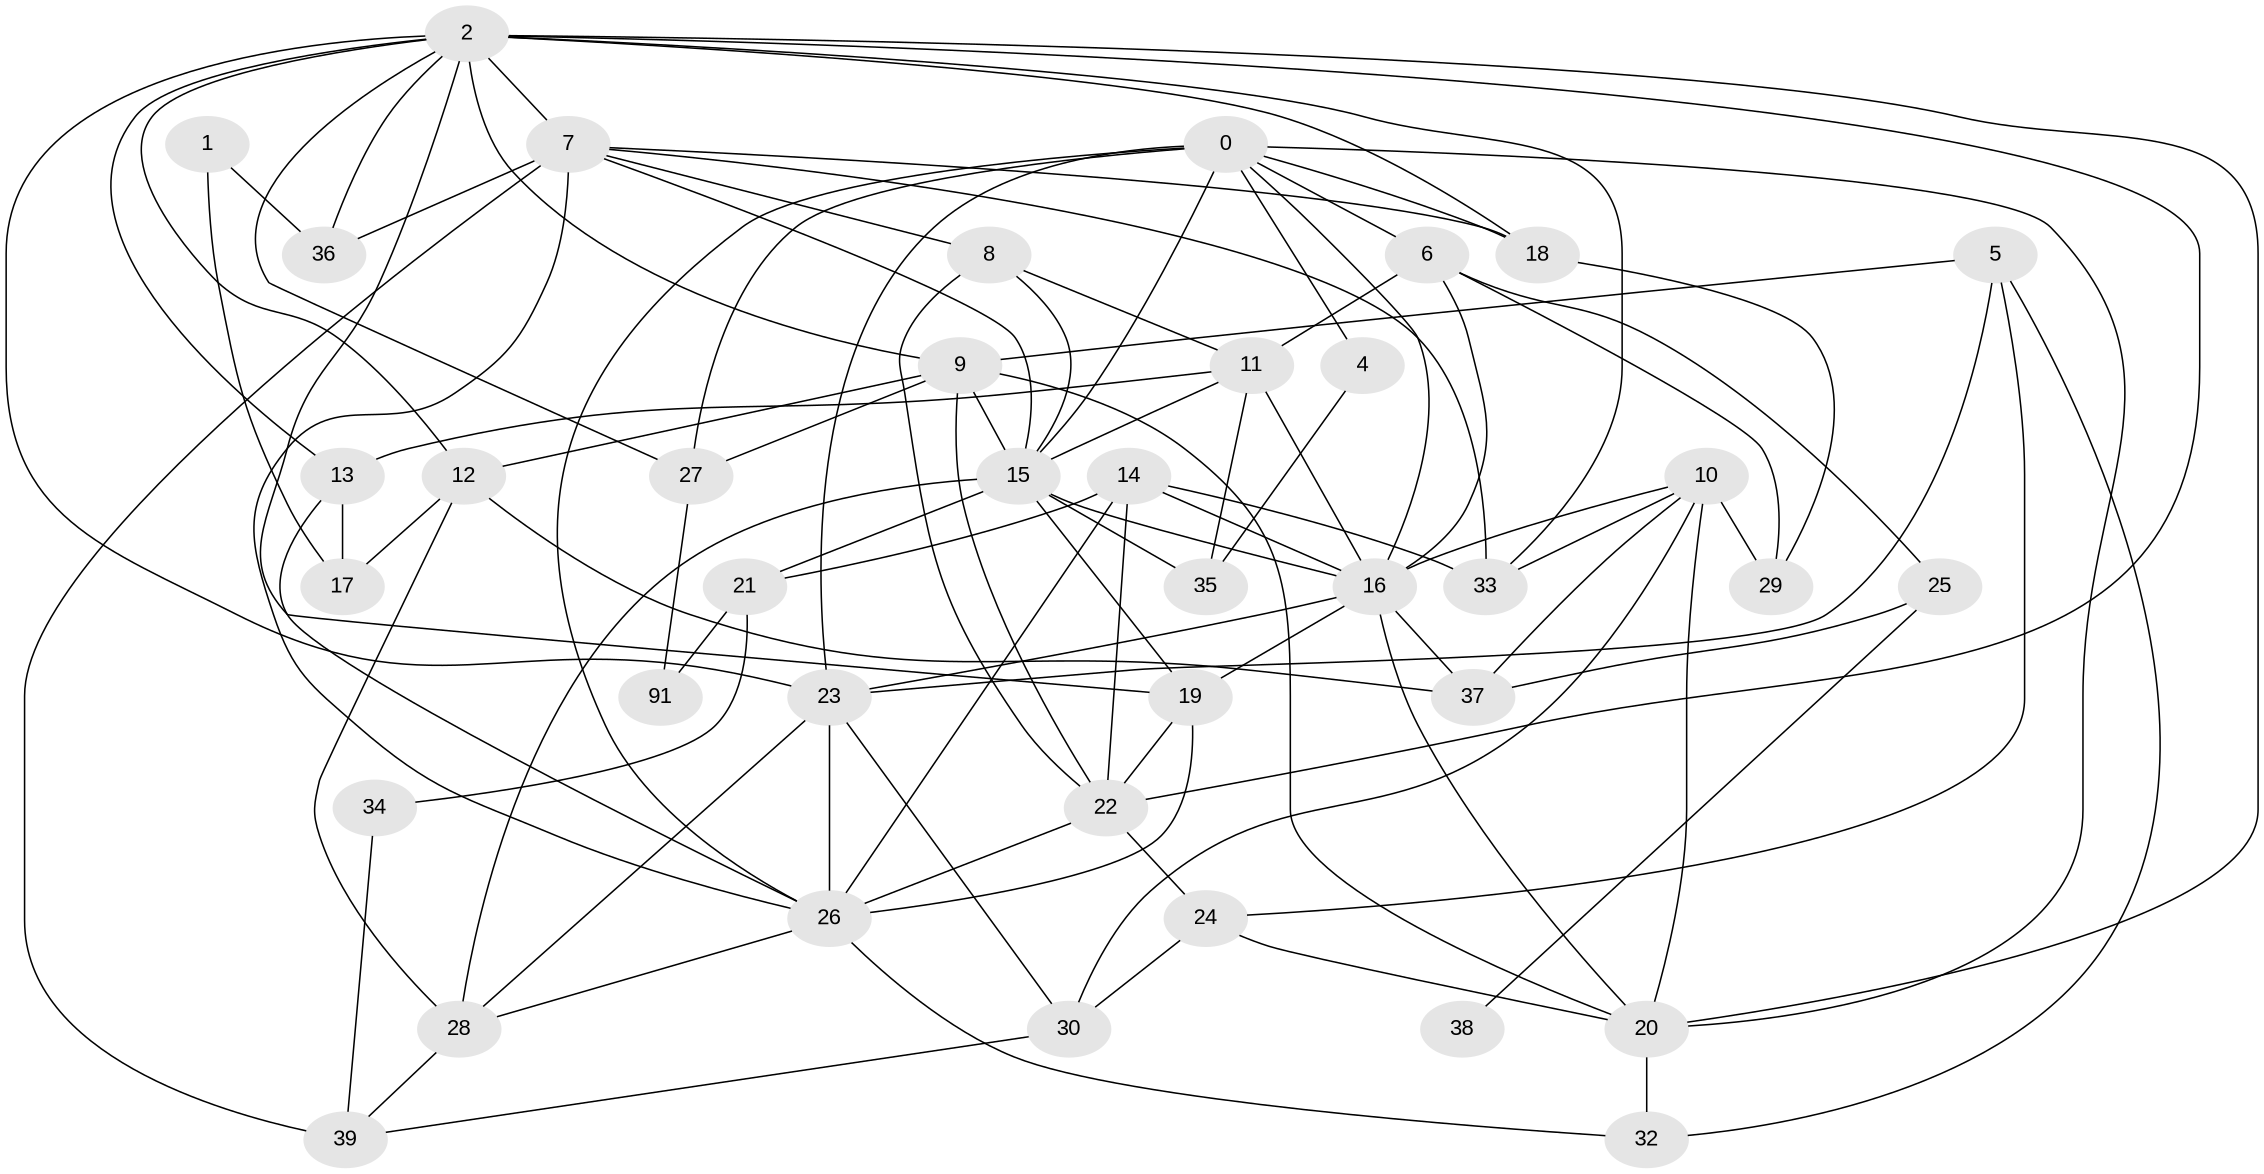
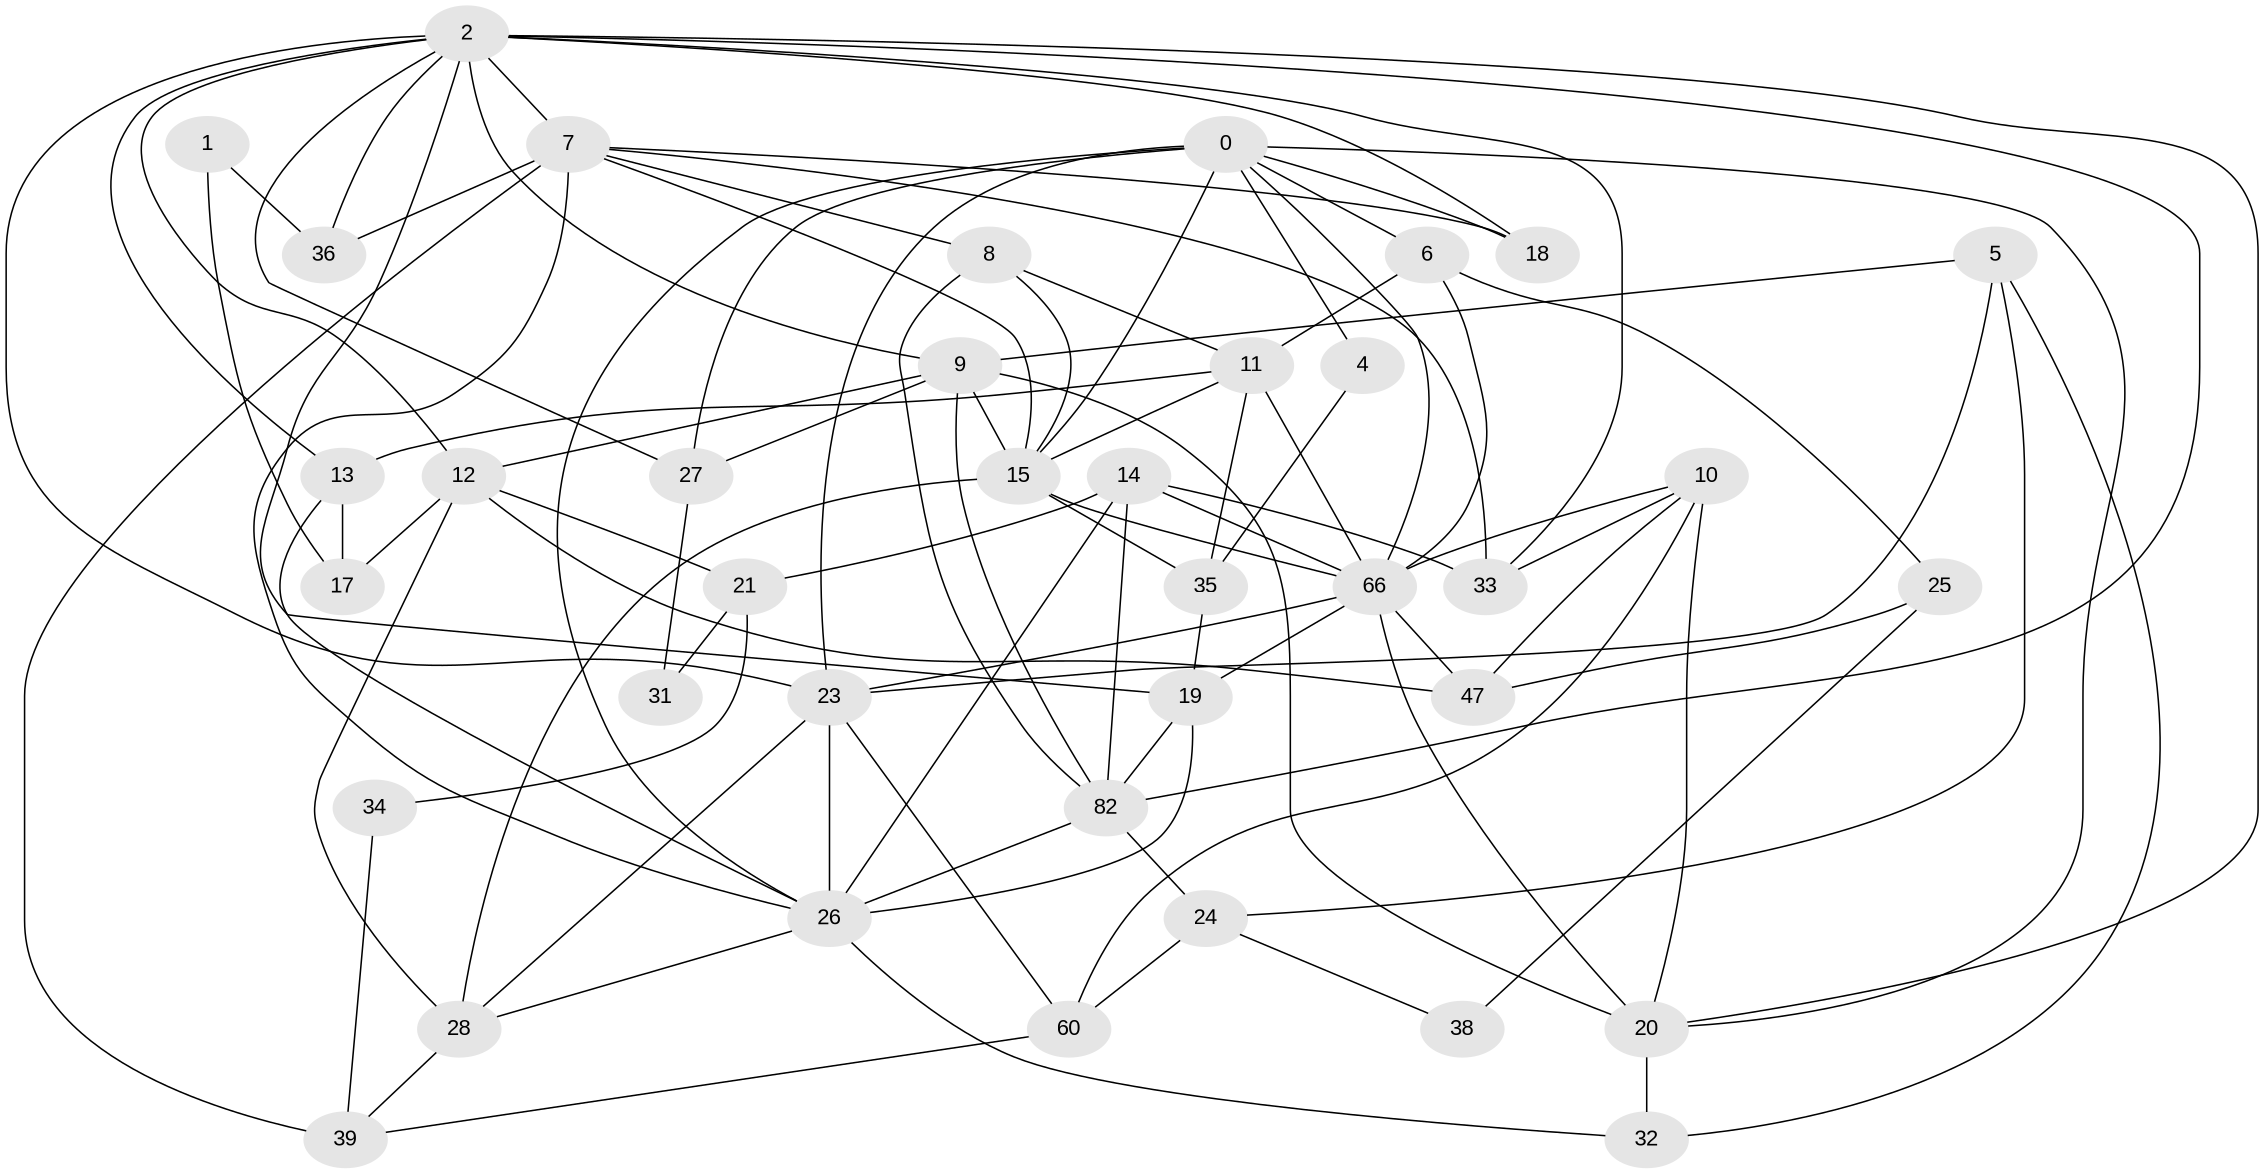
edge "15" -- "21": now "12" -- "21"
edge "15" -- "19": now "35" -- "19"
node "16": label "16" -> "66"
node "29": removed
node "91": label "91" -> "31"
node "37": label "37" -> "47"
node "22": label "22" -> "82"
edge "24" -- "20": now "24" -- "38"
node "30": label "30" -> "60"
